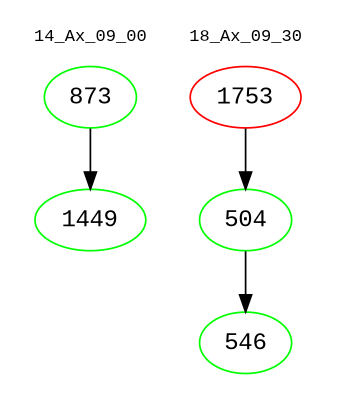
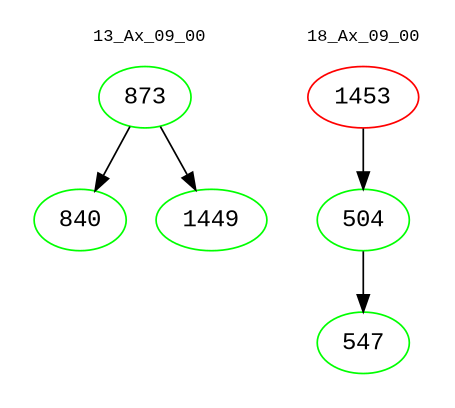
cluster "14_Ax_09_00": label "14_Ax_09_00" -> "13_Ax_09_00"
cluster "18_Ax_09_30": label "18_Ax_09_30" -> "18_Ax_09_00"
node "1753": label "1753" -> "1453"
node "840": added
node "546": label "546" -> "547"
